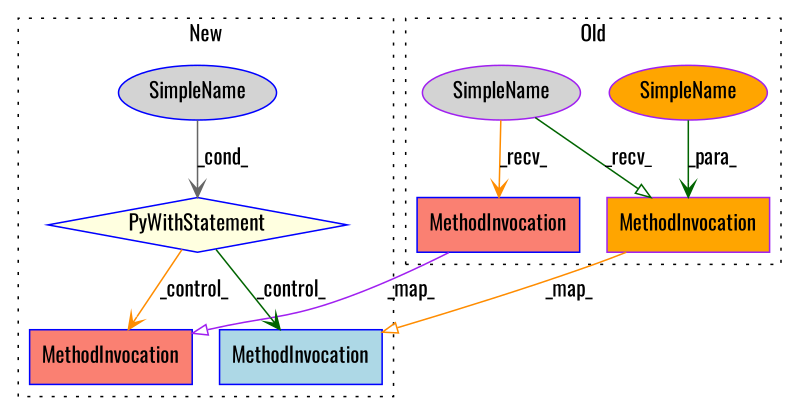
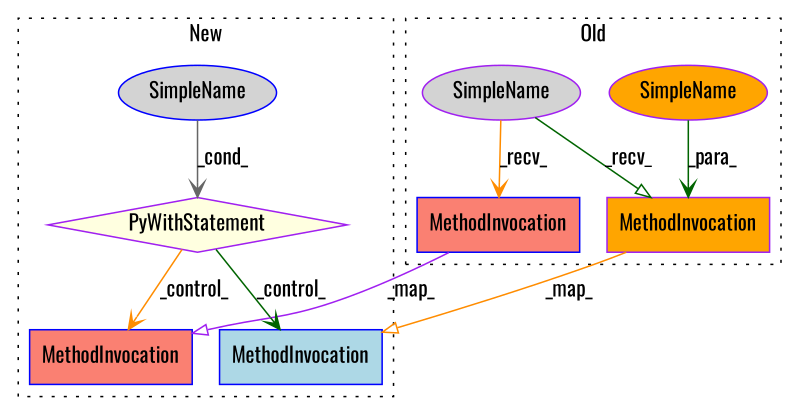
node "PyWithStatement": color blue -> purple
